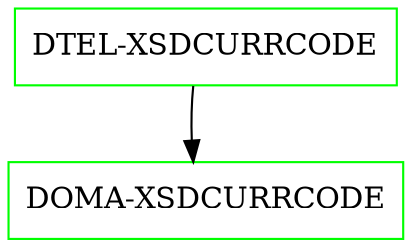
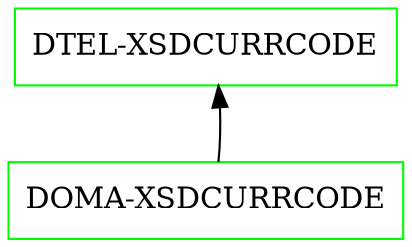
edge "DTEL-XSDCURRCODE" -> "DOMA-XSDCURRCODE": reversed
